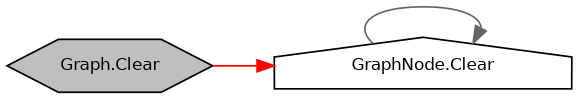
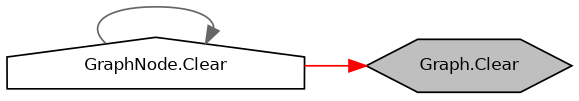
edge "Graph.Clear" -> "GraphNode.Clear": reversed
